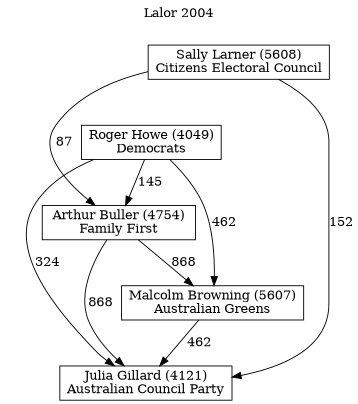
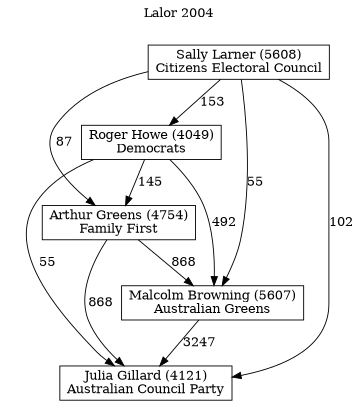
edge "Sally Larner (5608) Citizens Electoral Council" -> "Roger Howe (4049) Democrats": added, label "153"
edge "Sally Larner (5608) Citizens Electoral Council" -> "Malcolm Browning (5607) Australian Greens": added, label "55"
node "Arthur Buller (4754) Family First": label "Arthur Buller (4754) Family First" -> "Arthur Greens (4754) Family First"
edge "Roger Howe (4049) Democrats" -> "Malcolm Browning (5607) Australian Greens": label "462" -> "492"
edge "Sally Larner (5608) Citizens Electoral Council" -> "Julia Gillard (4121) Australian Council Party": label "152" -> "102"
edge "Roger Howe (4049) Democrats" -> "Julia Gillard (4121) Australian Council Party": label "324" -> "55"
edge "Malcolm Browning (5607) Australian Greens" -> "Julia Gillard (4121) Australian Council Party": label "462" -> "3247"
